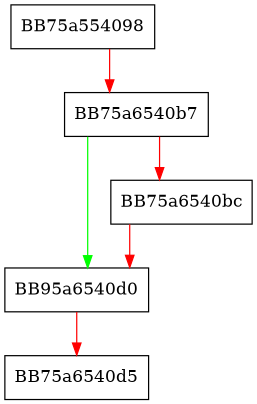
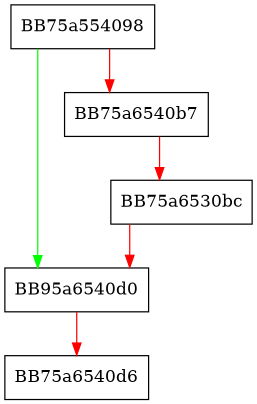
edge "BB75a6540b7" -> "BB95a6540d0": now "BB75a554098" -> "BB95a6540d0"
node "BB75a6540bc": label "BB75a6540bc" -> "BB75a6530bc"
node "BB75a6540d5": label "BB75a6540d5" -> "BB75a6540d6"
